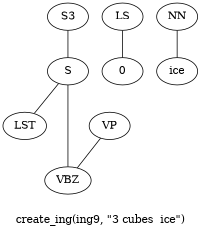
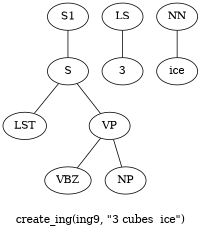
node "S3": label "S3" -> "S1"
node "0": label "0" -> "3"
edge "S" -- "VBZ": now "S" -- "VP"
node "NP": added
